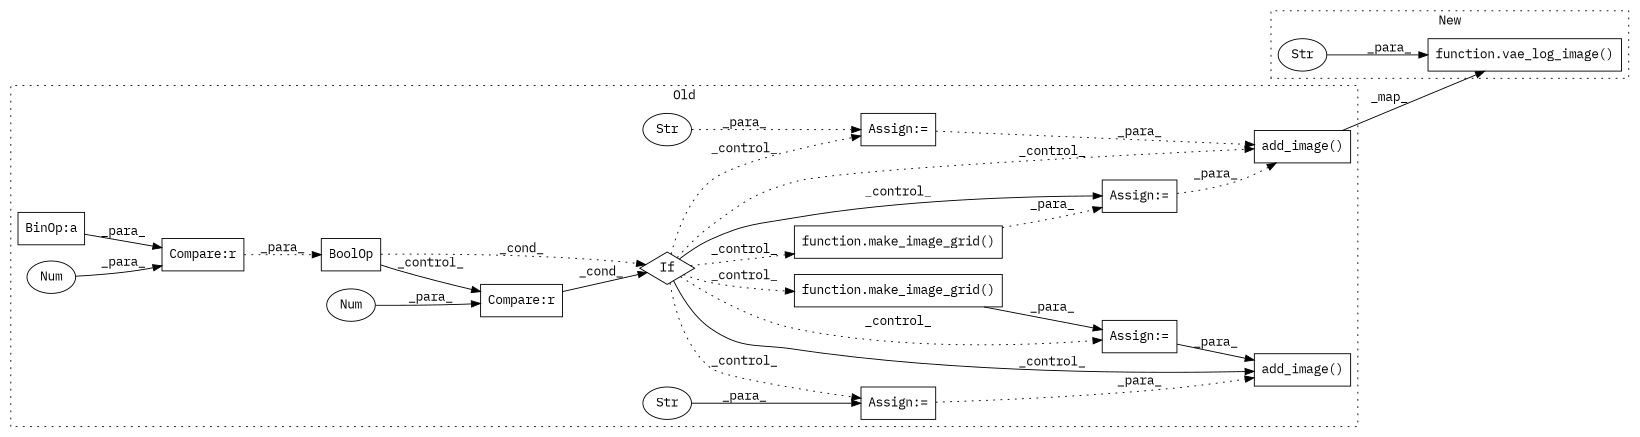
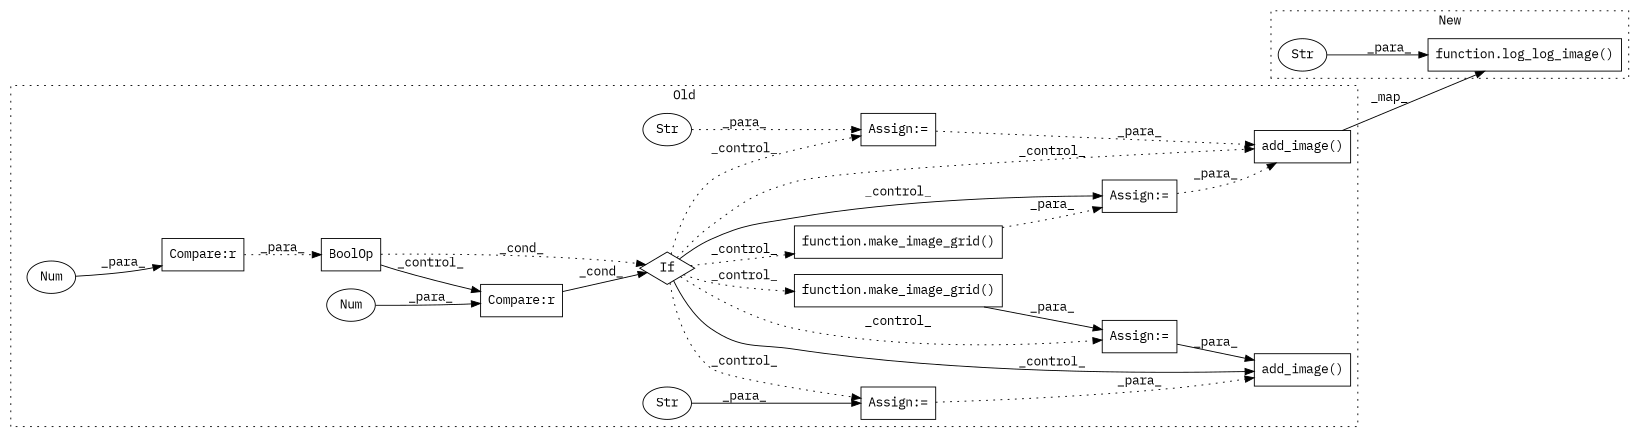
node "function.vae_log_image()": label "function.vae_log_image()" -> "function.log_log_image()"
node "BinOp:a": removed
